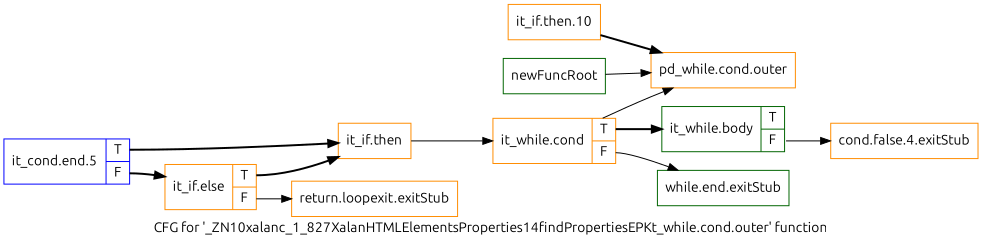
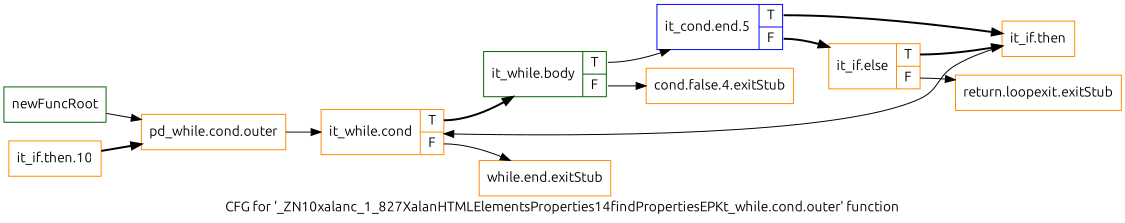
edge "it_while.body" -> "it_cond.end.5": added
edge "it_while.cond" -> "pd_while.cond.outer": reversed
node "while.end.exitStub": color darkgreen -> darkorange
